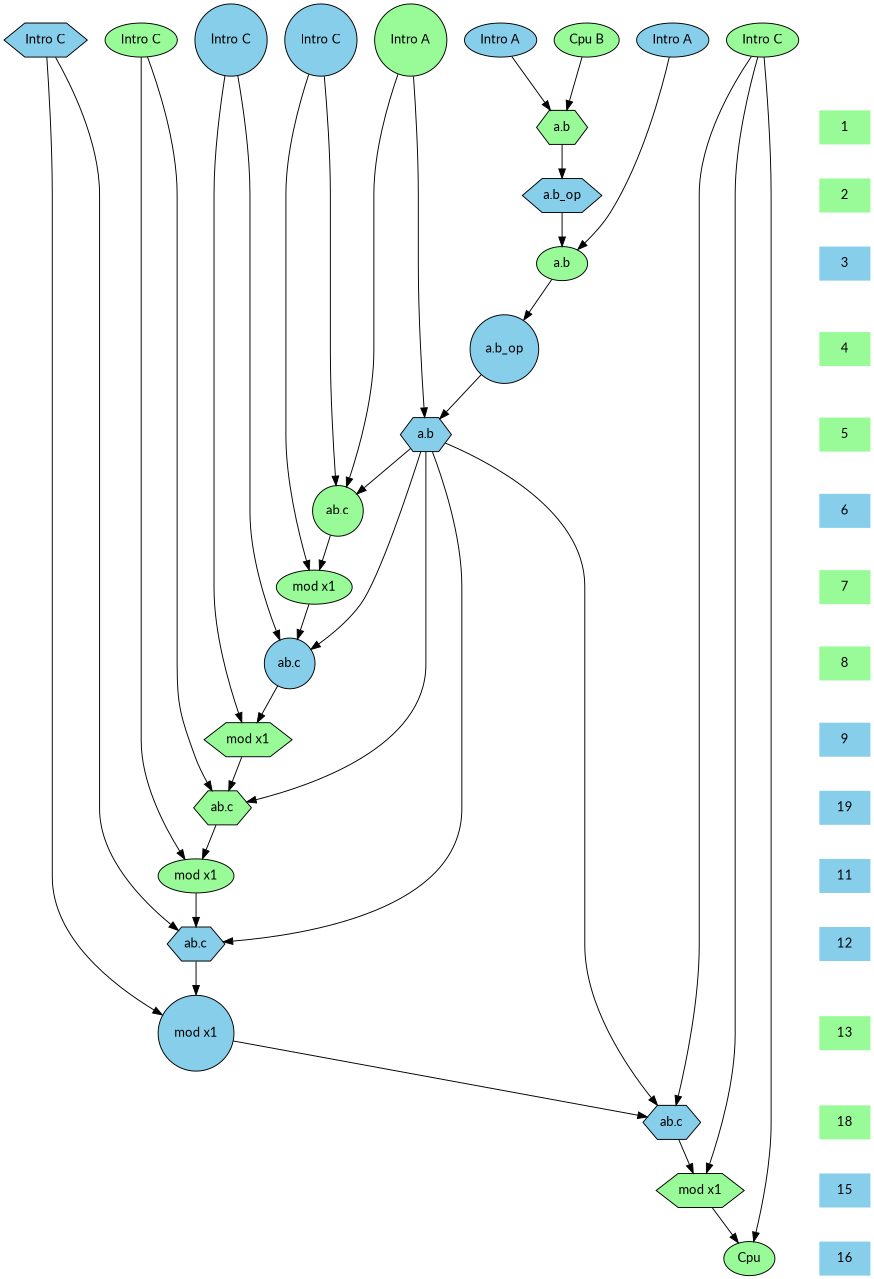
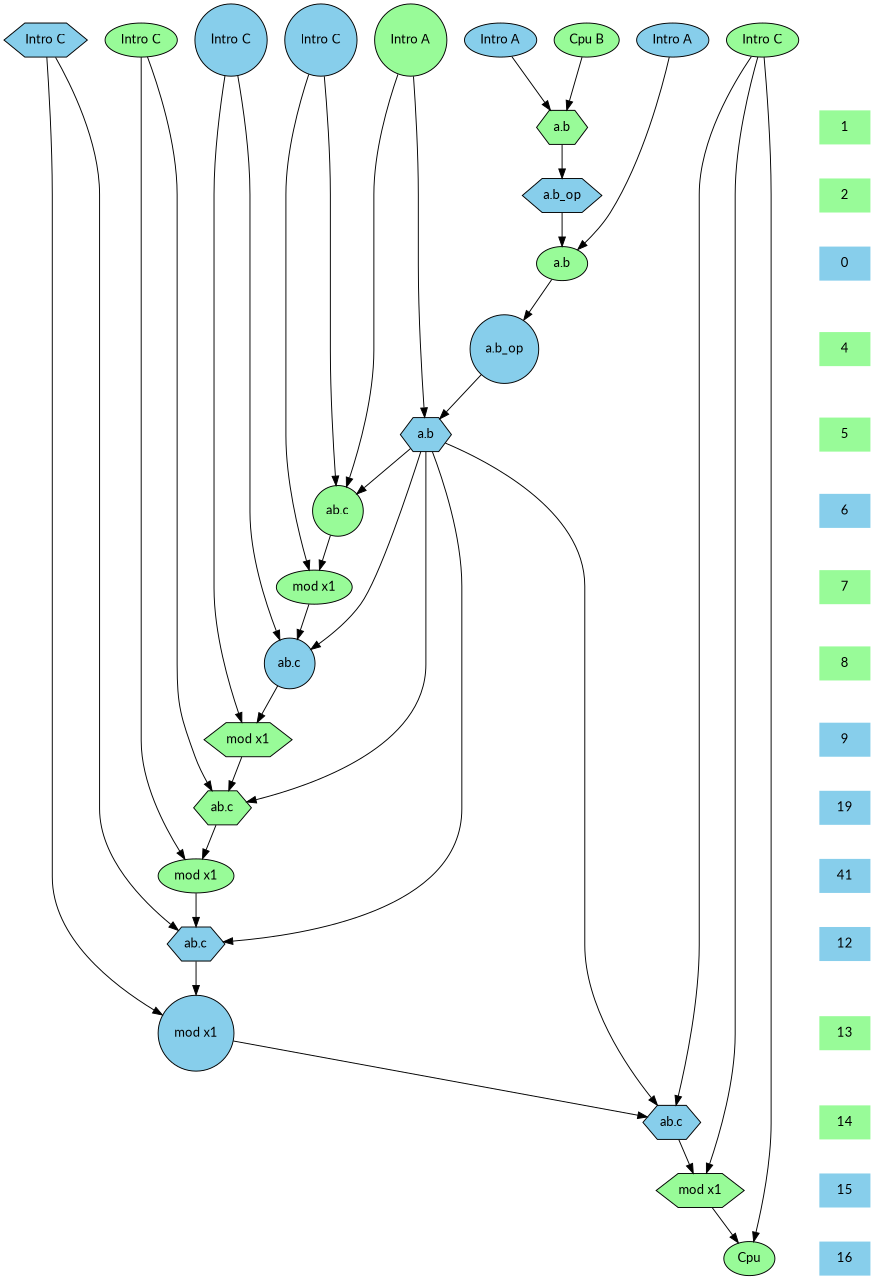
node "3": label "3" -> "0"
node "11": label "11" -> "41"
node "18": label "18" -> "14"
